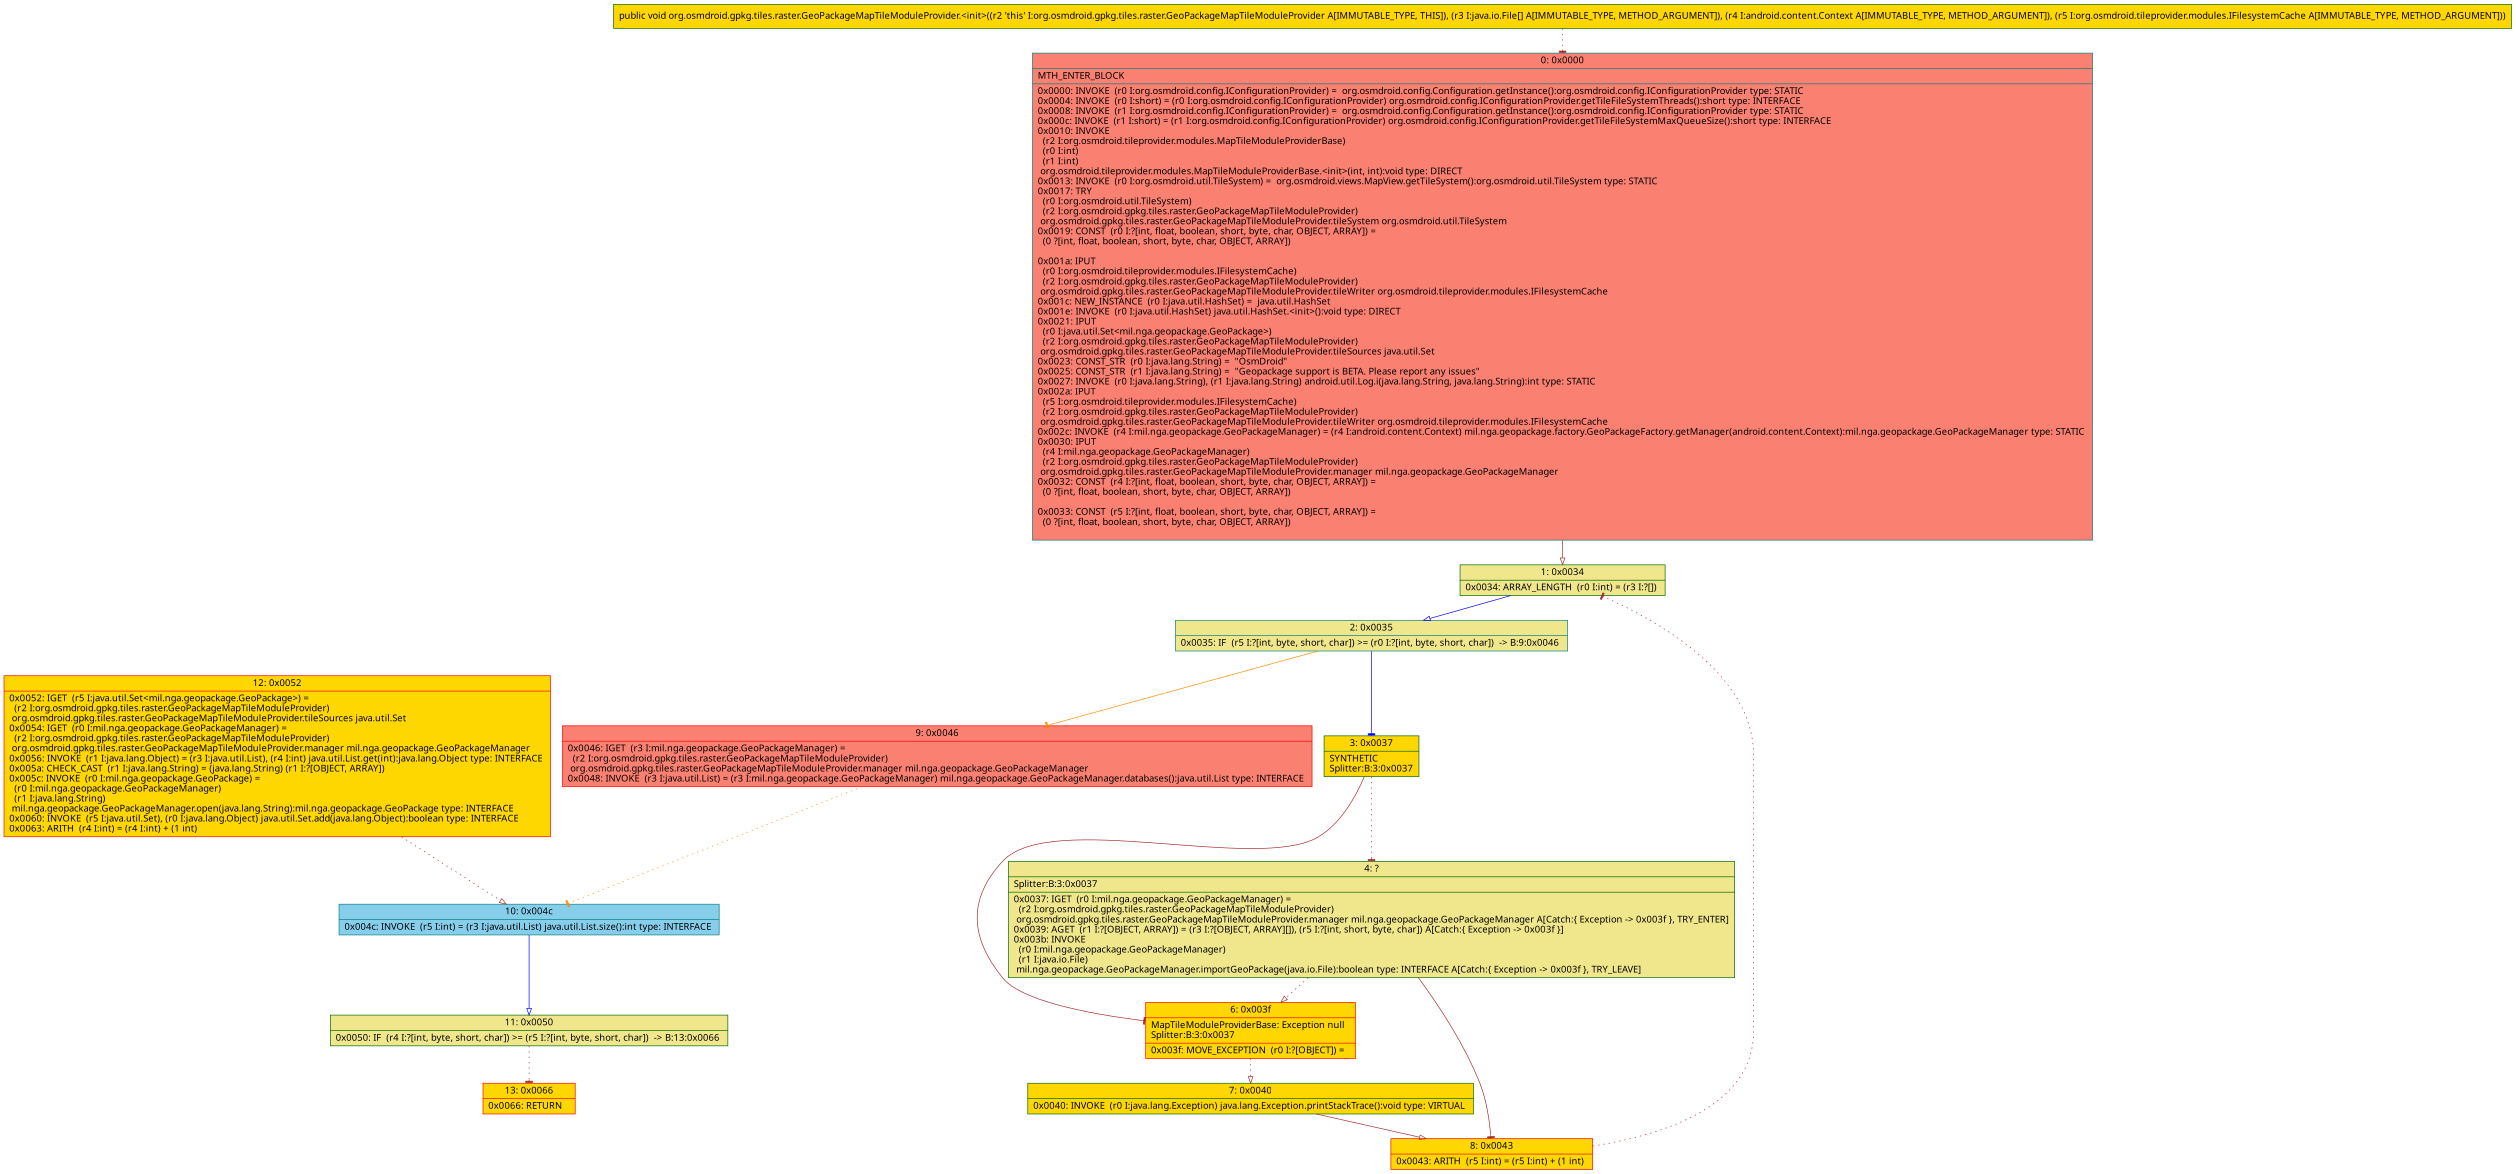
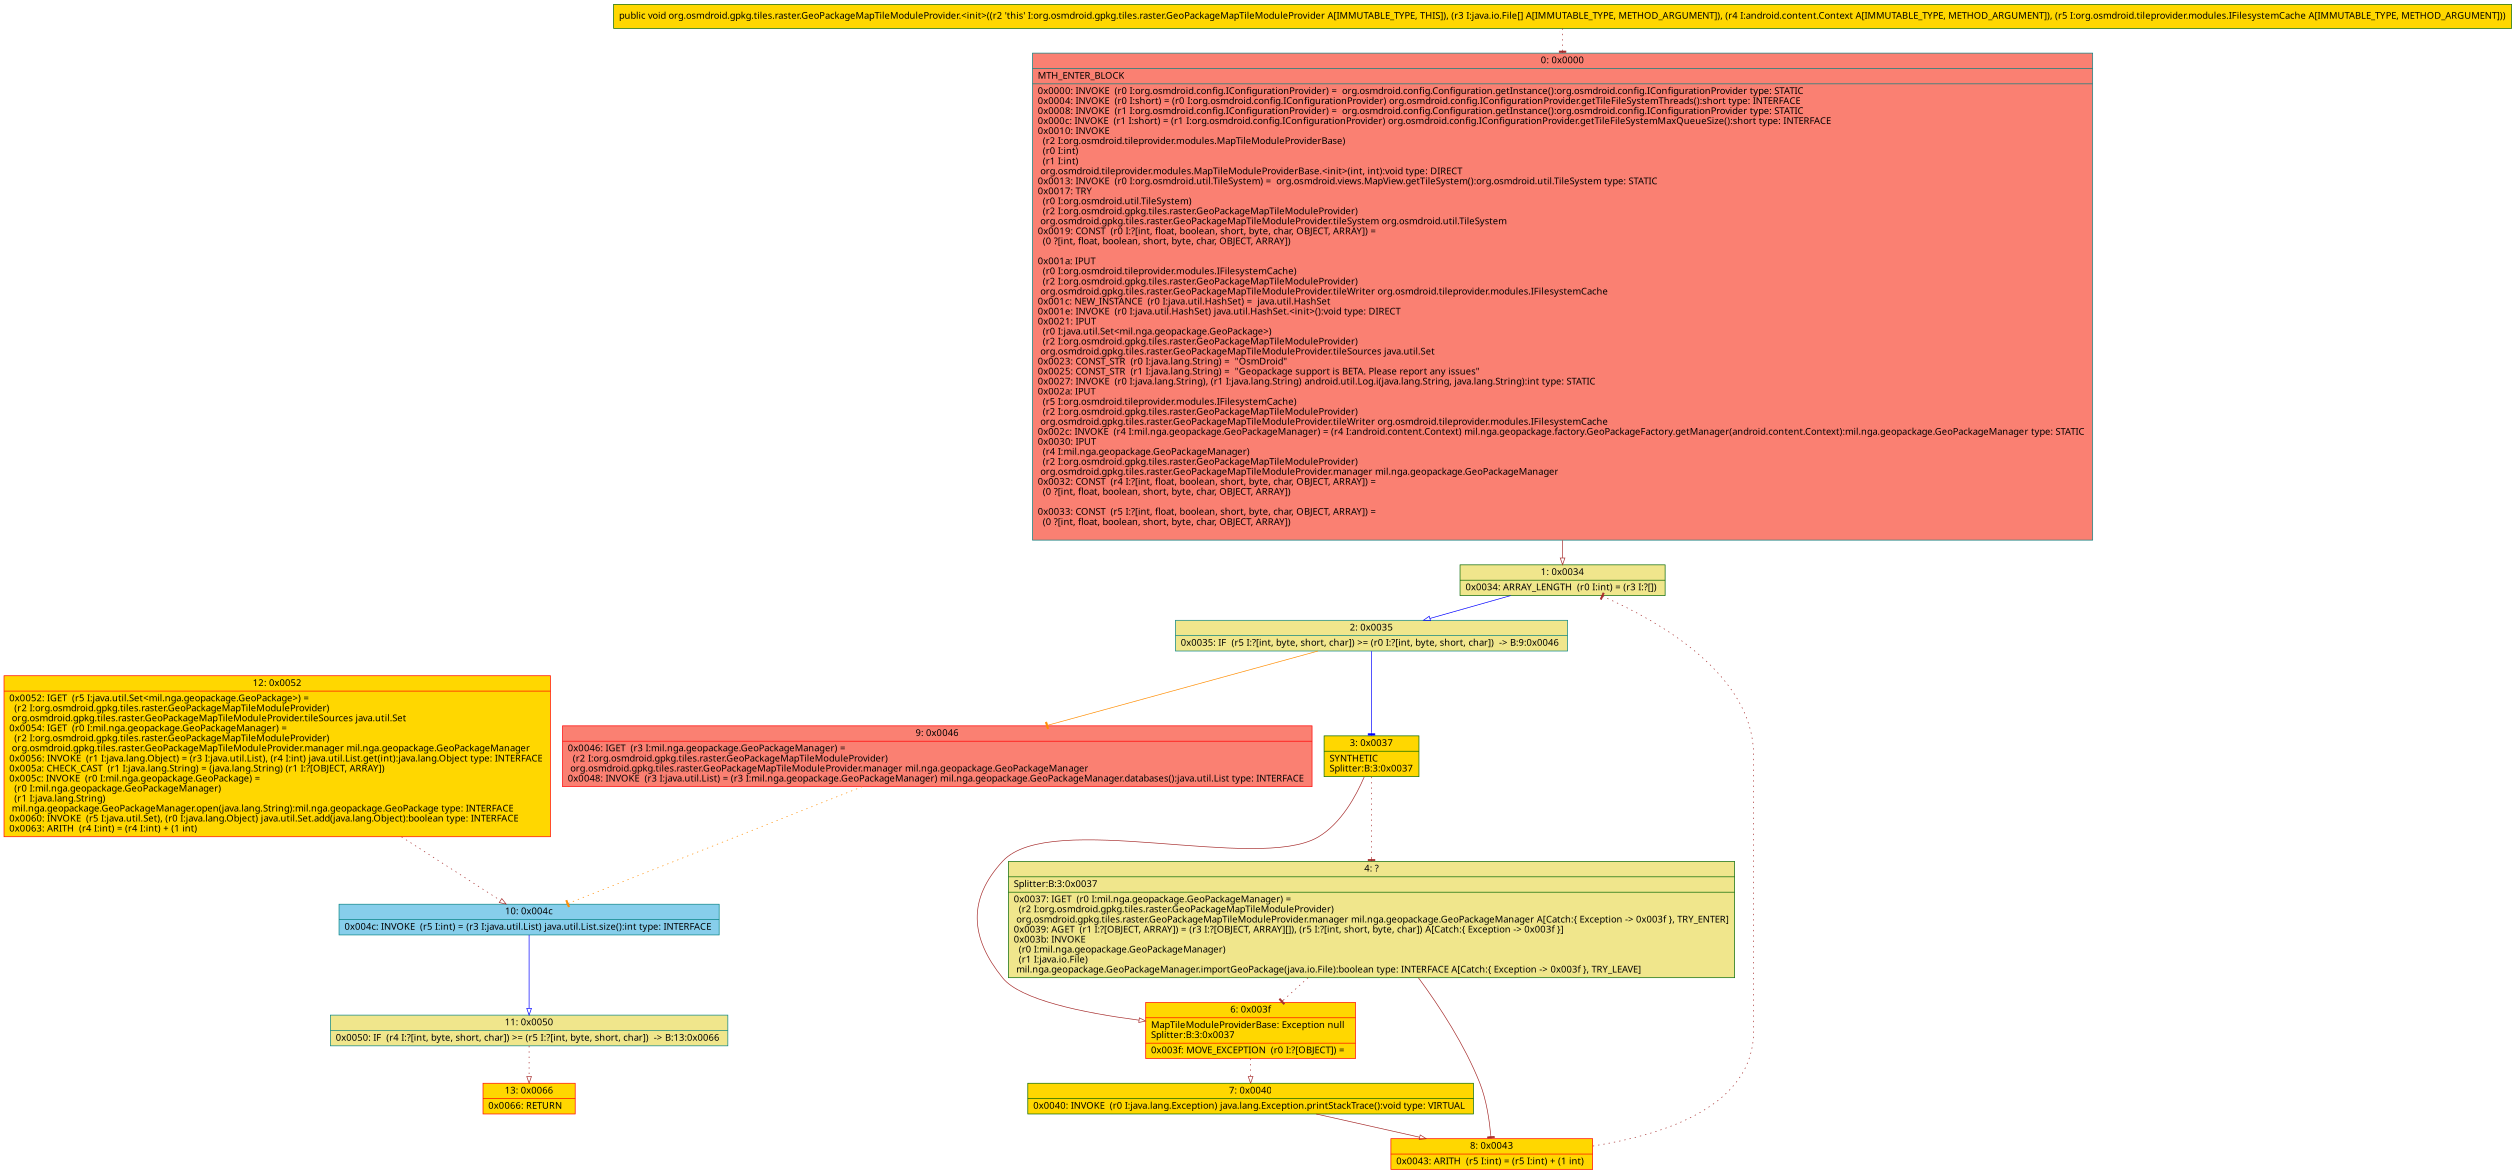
edge "3: 0x0037" -> "6: 0x003f": arrowhead tee -> onormal
edge "4: ?" -> "6: 0x003f": arrowhead onormal -> tee
node "11: 0x0050": color darkgreen -> teal
edge "11: 0x0050" -> "13: 0x0066": arrowhead tee -> onormal
